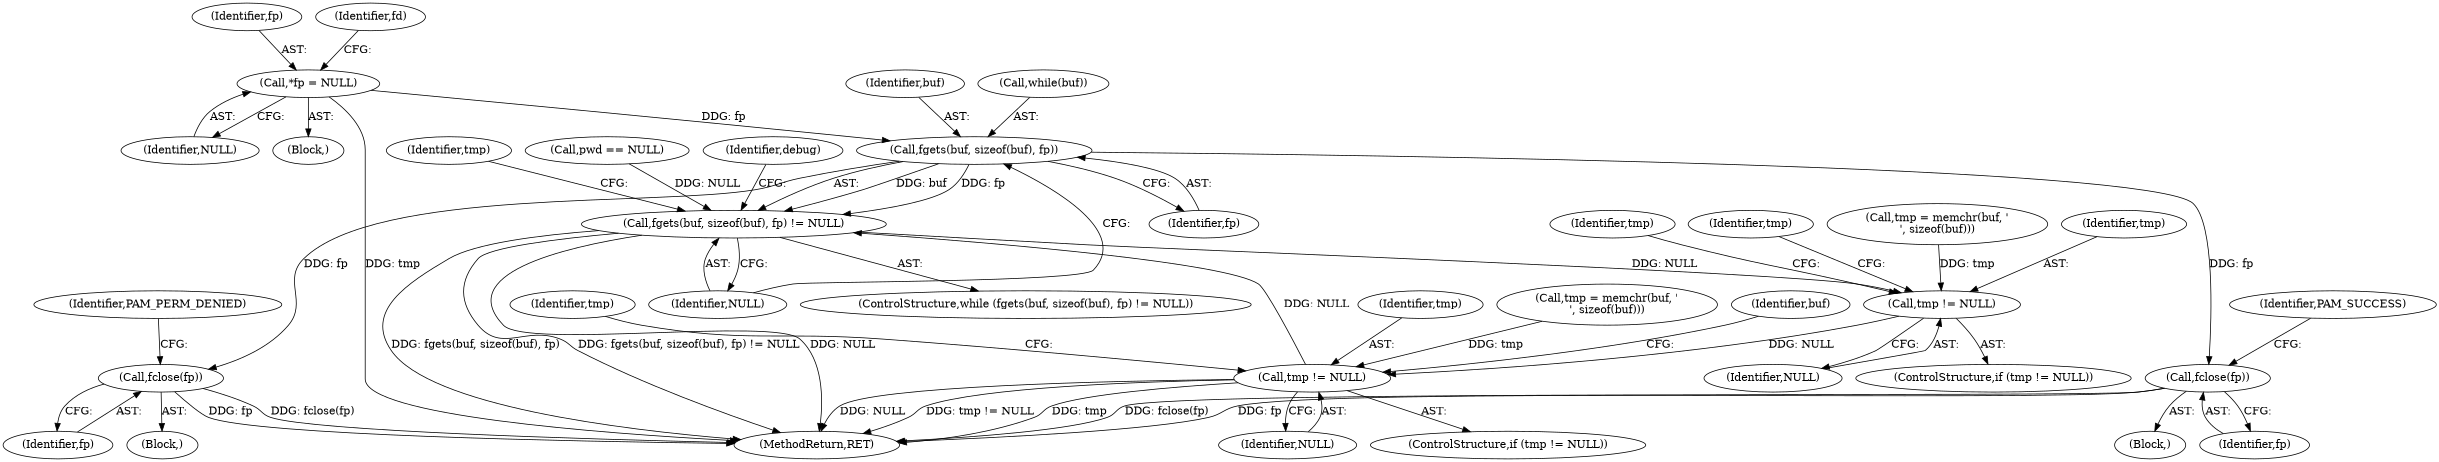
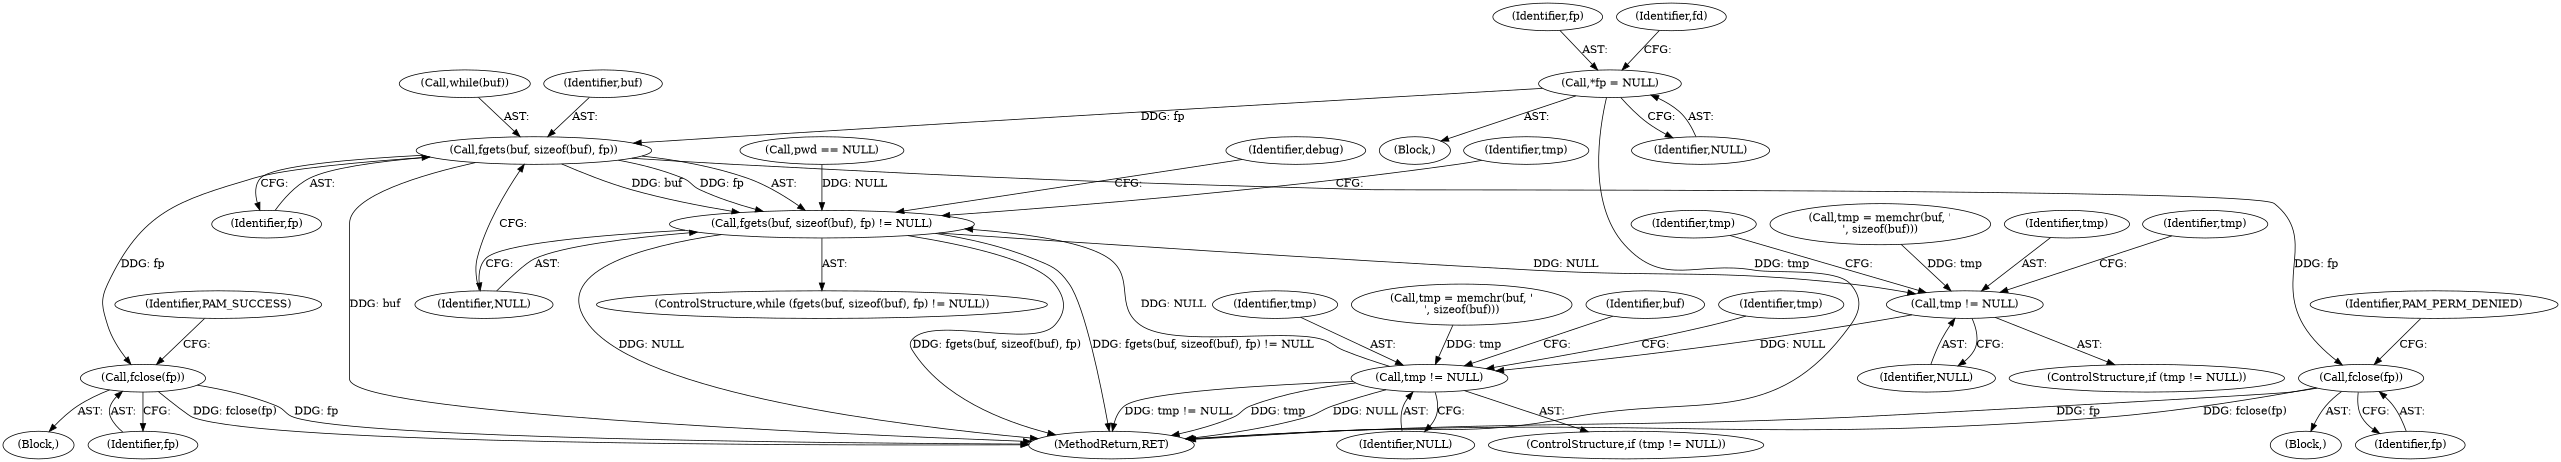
edge "(Call,fgets(buf, sizeof(buf), fp))" -> "(MethodReturn,RET)": added, label "DDG: buf"
